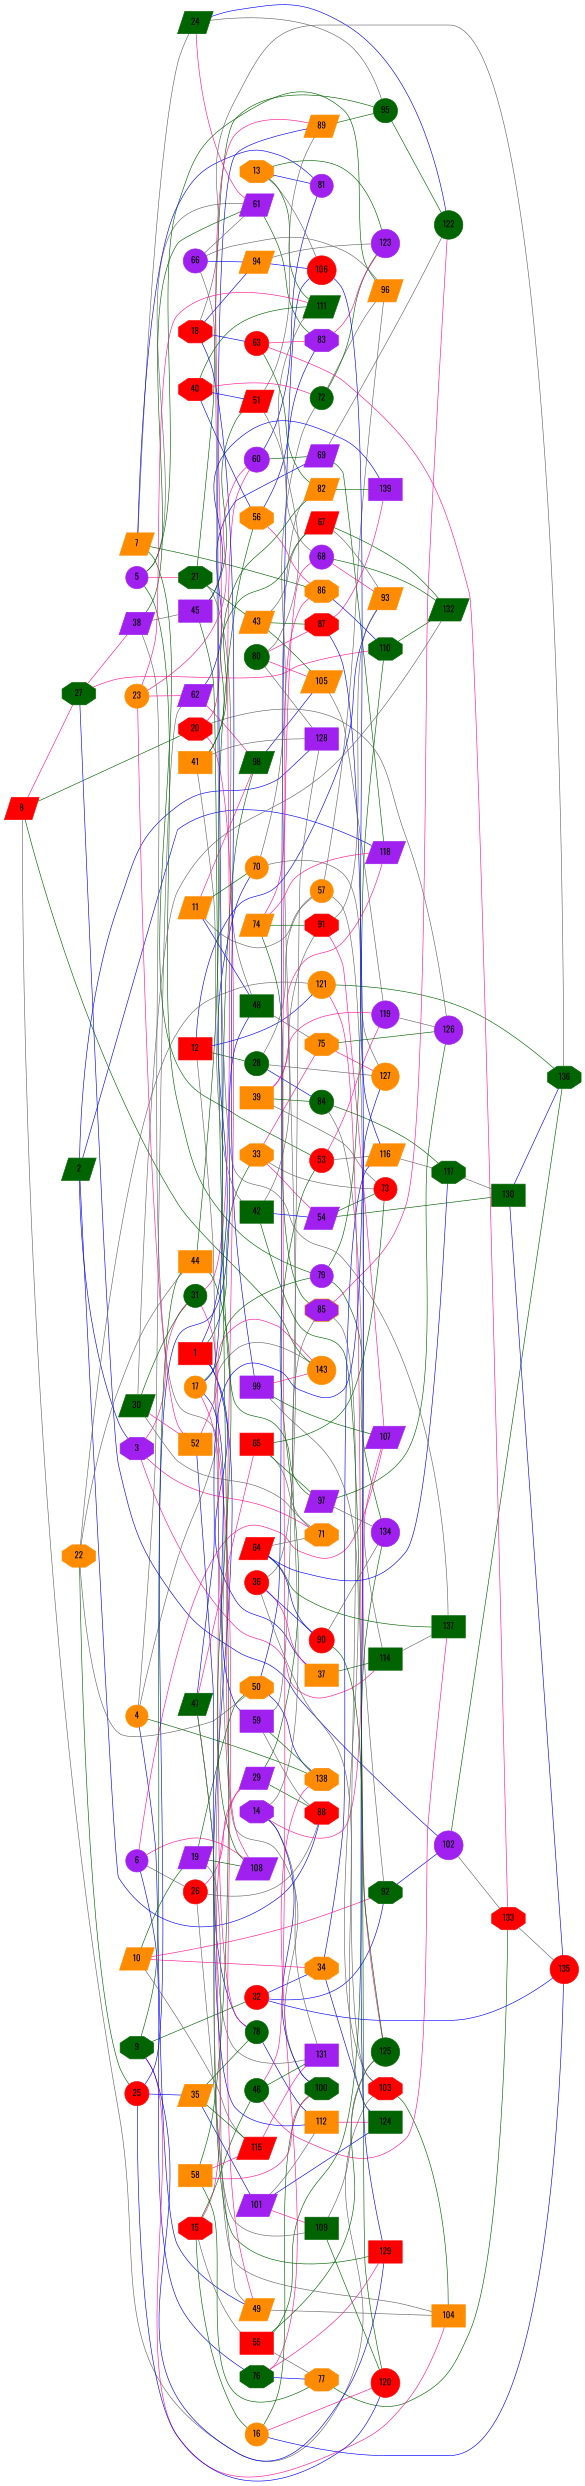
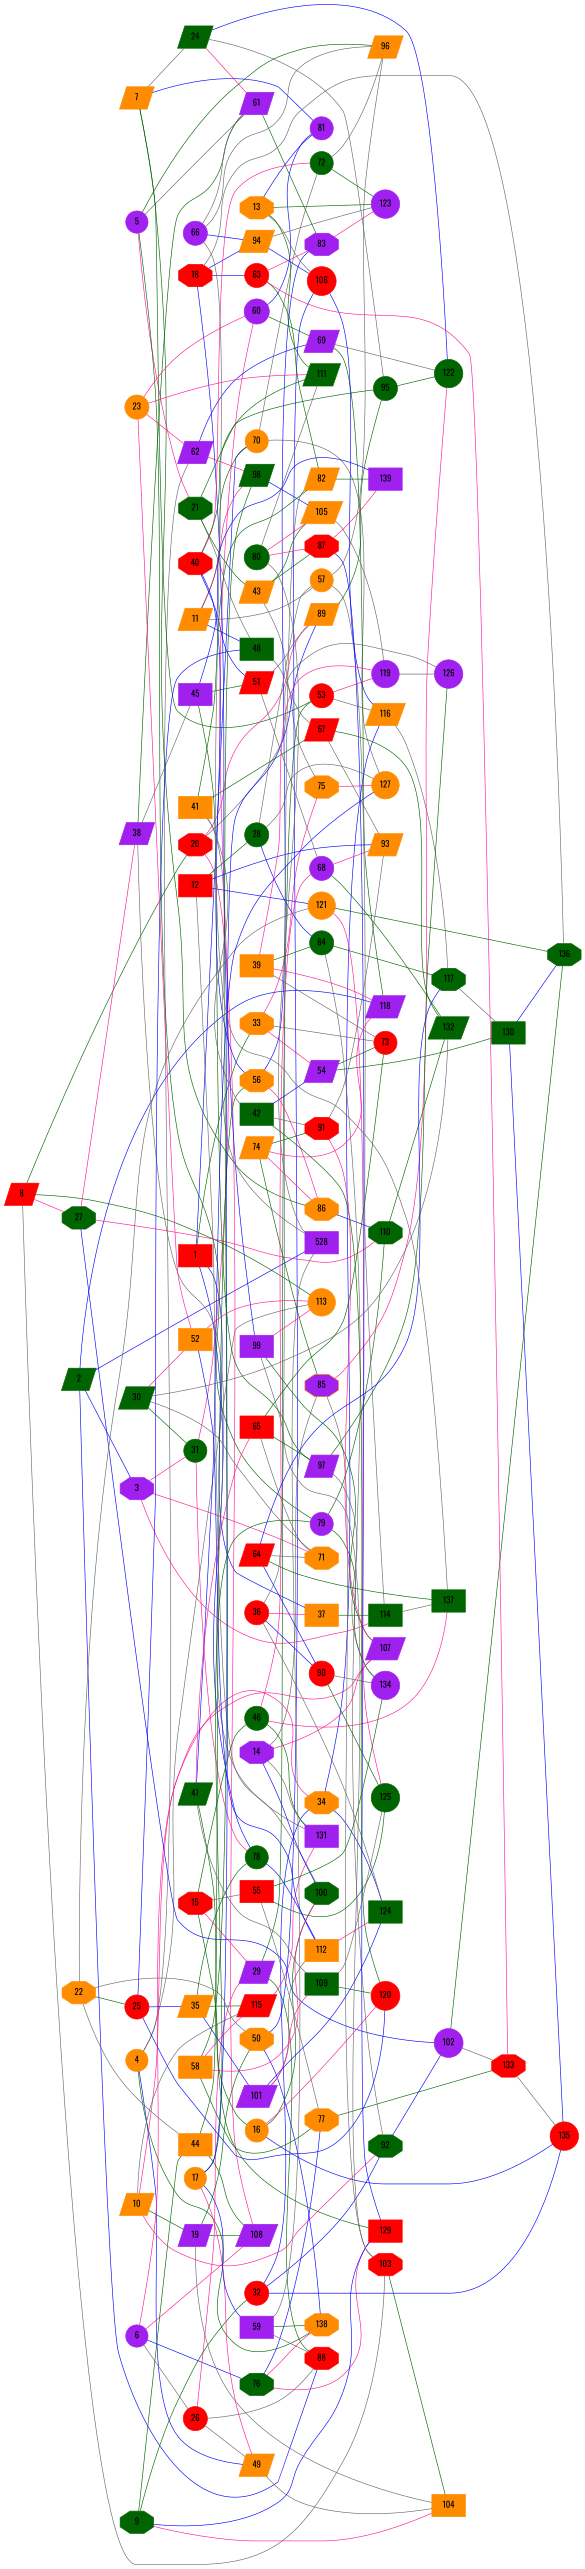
node "128": label "128" -> "528"
edge "126" -- "75": removed
node "143": label "143" -> "113"
